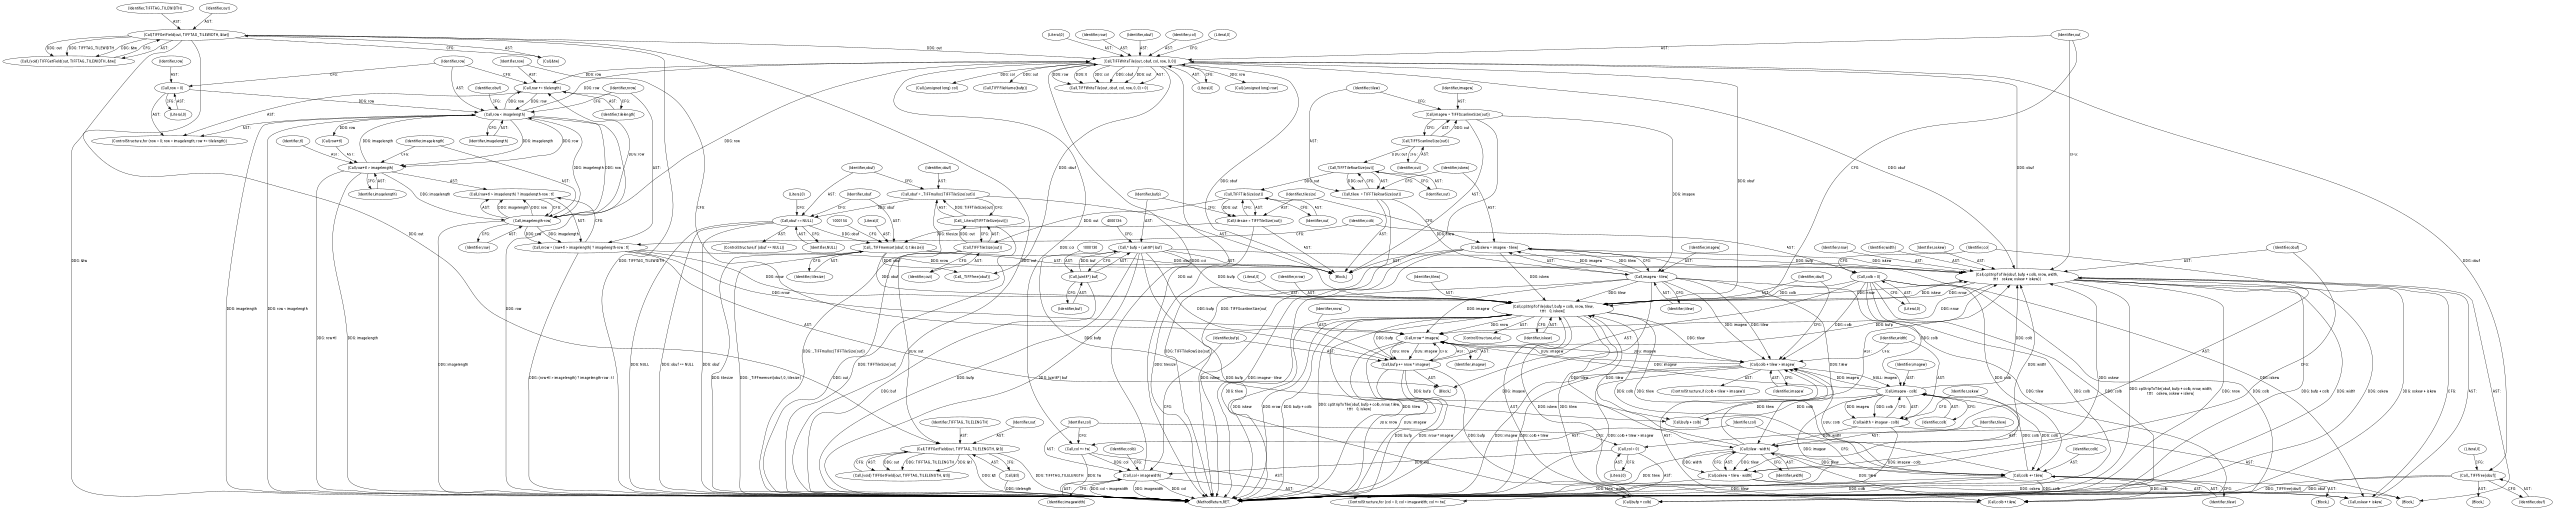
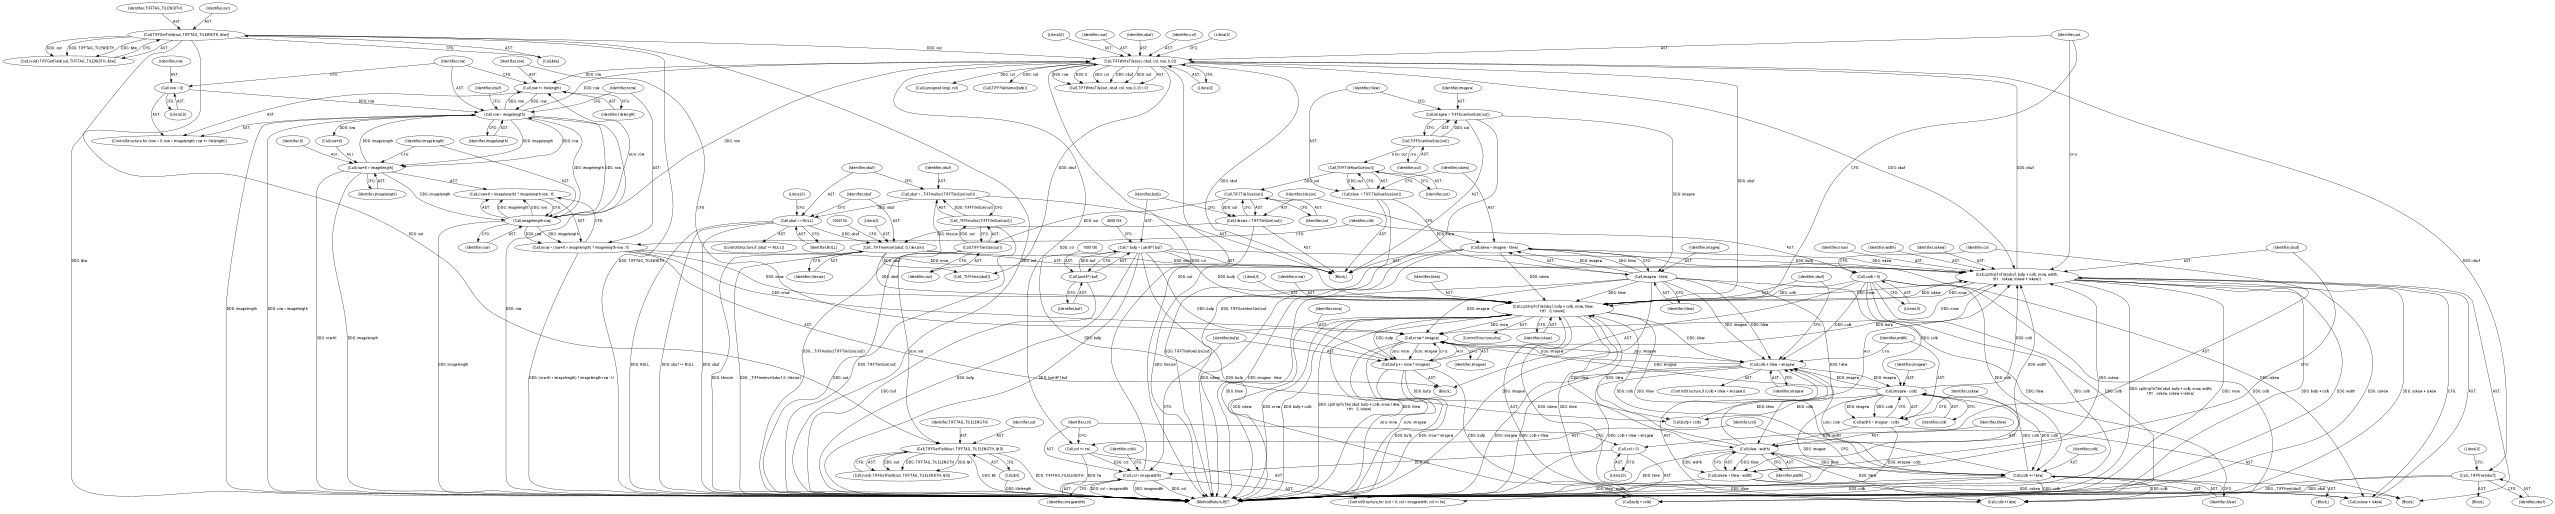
node "(Call,(unsigned long) row)": removed
node "(Call,_Literal(TIFFTileSize(out)))": label "(Call,_Literal(TIFFTileSize(out)))" -> "(Call,_TIFFmalloc(TIFFTileSize(out)))"
edge "(Call,colb + tilew > imagew)" -> "(Call,imagew - colb)": label "NULL: imagew" -> "DDG: imagew"
